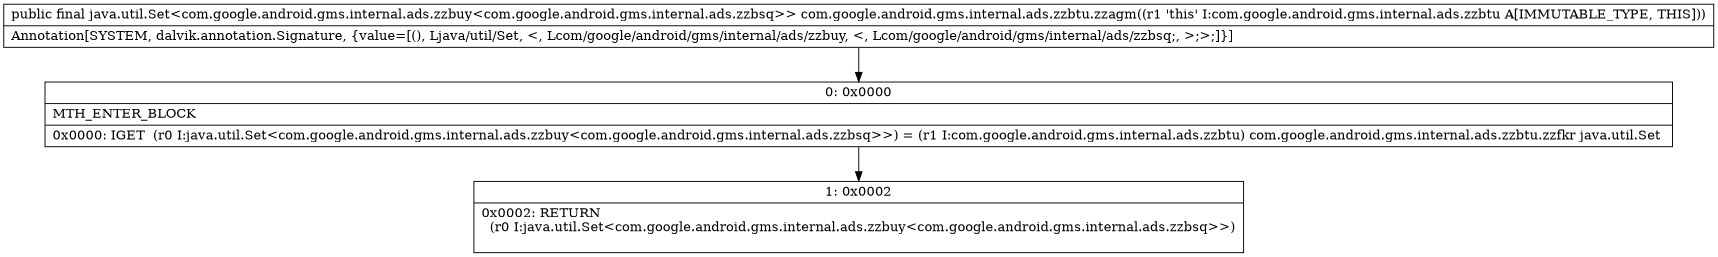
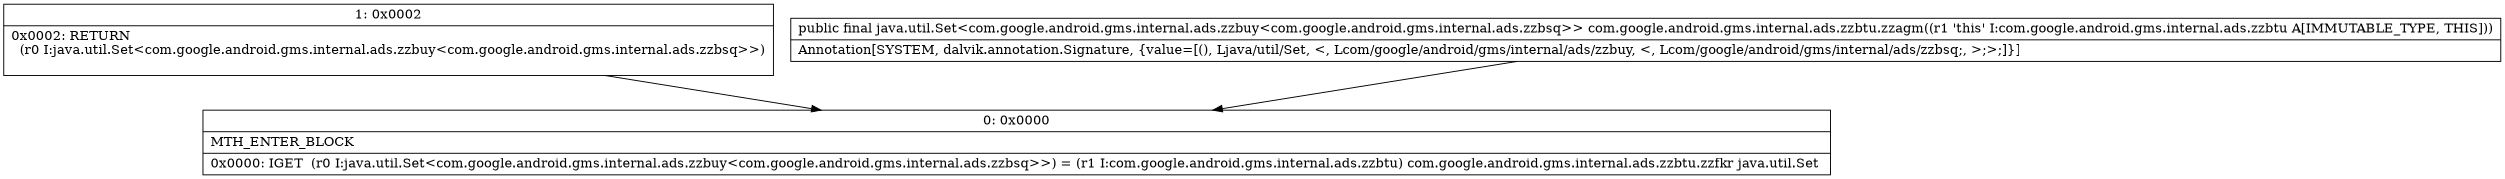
edge "0: 0x0000" -> "1: 0x0002": reversed
